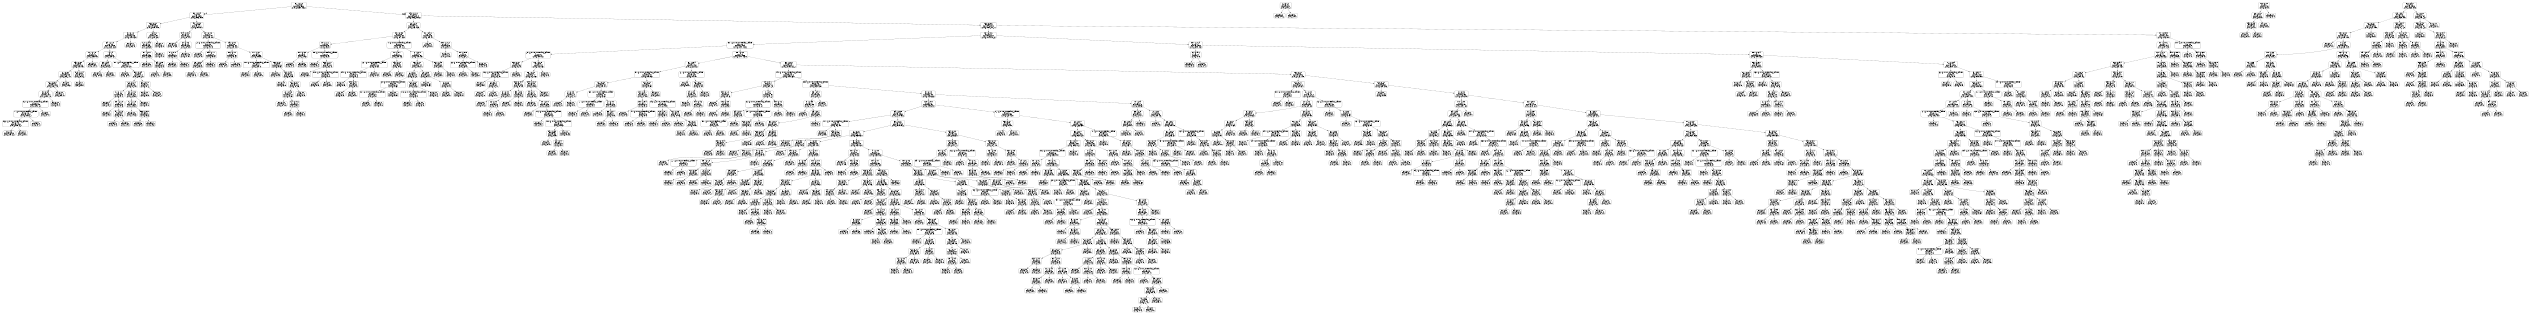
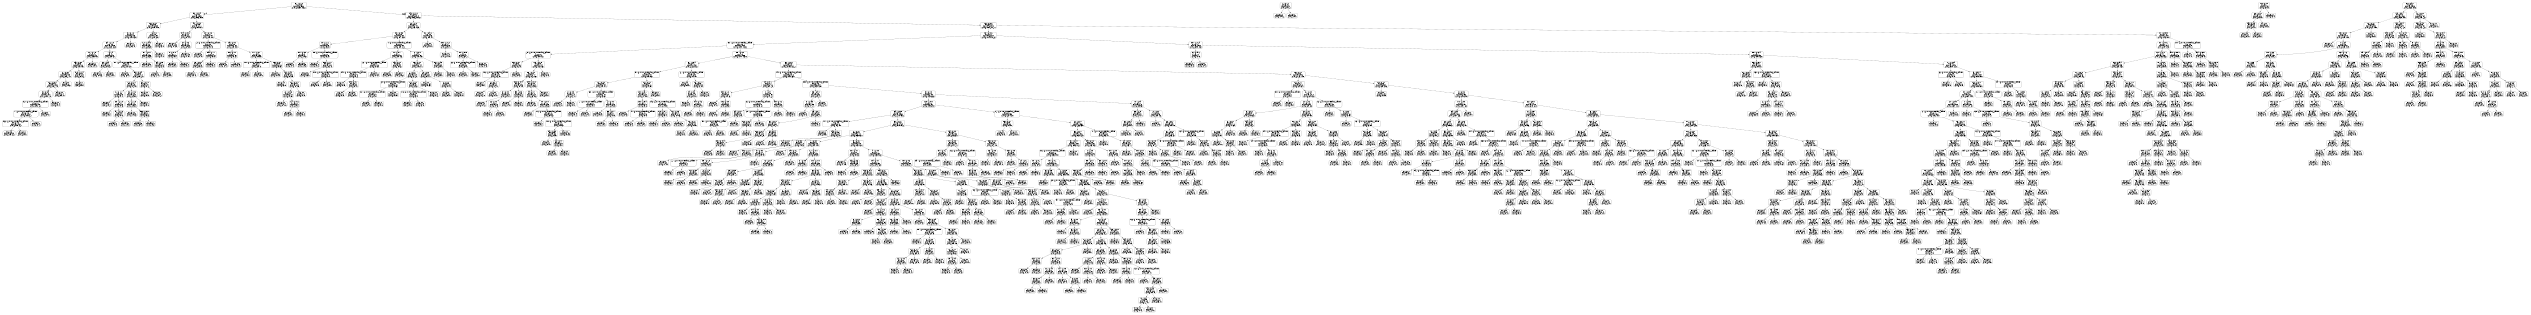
node "195 <= -0.5 gini = 0.5 samples = 3 value = [3, 2]": label "195 <= -0.5 gini = 0.5 samples = 3 value = [3, 2]" -> "195 <= -0.5 value = 0.5 samples = 3 value = [3, 2]"
